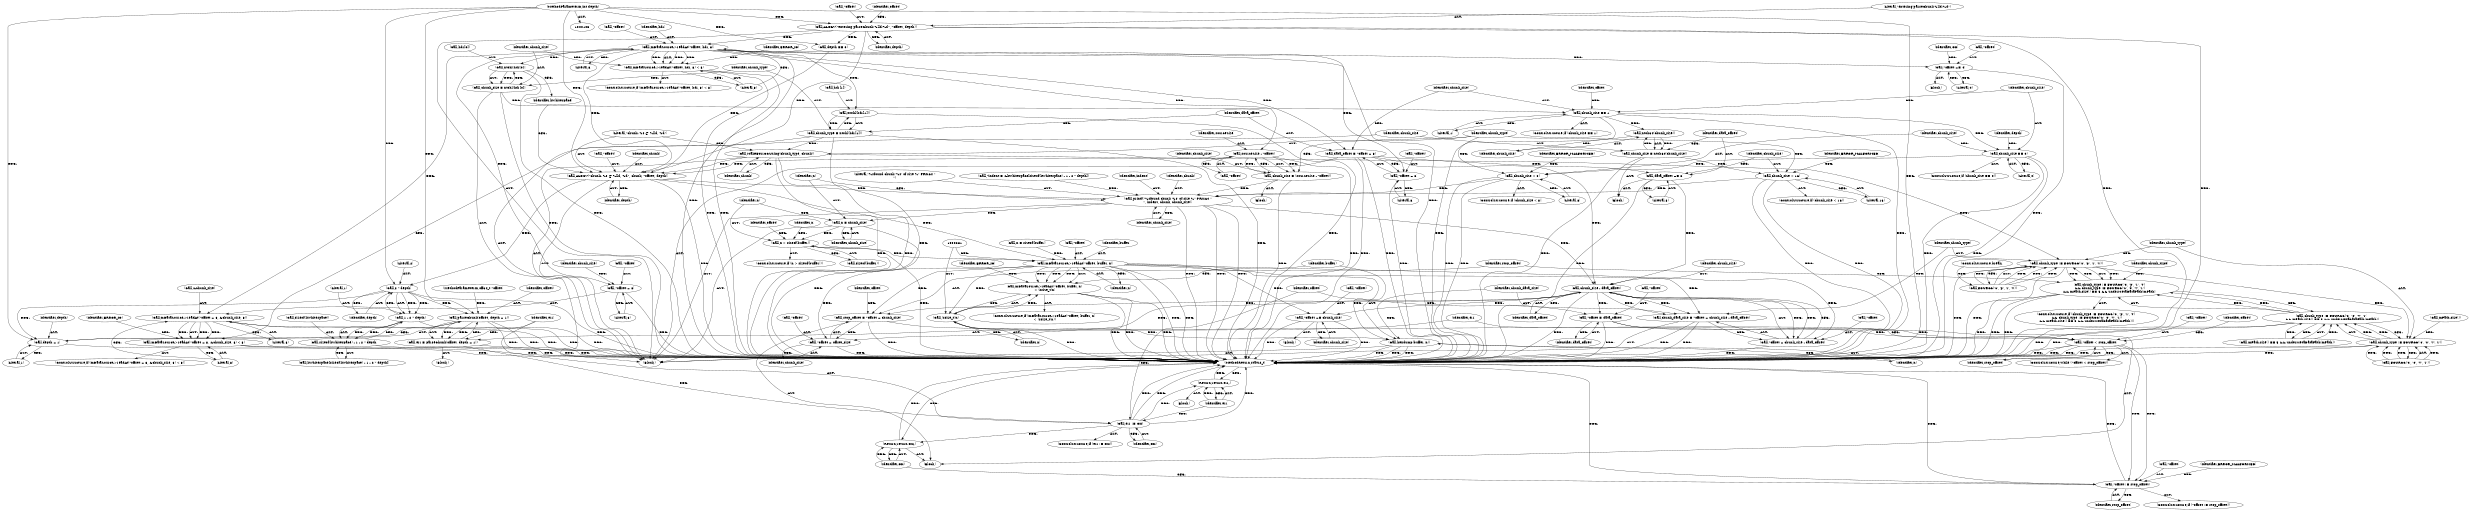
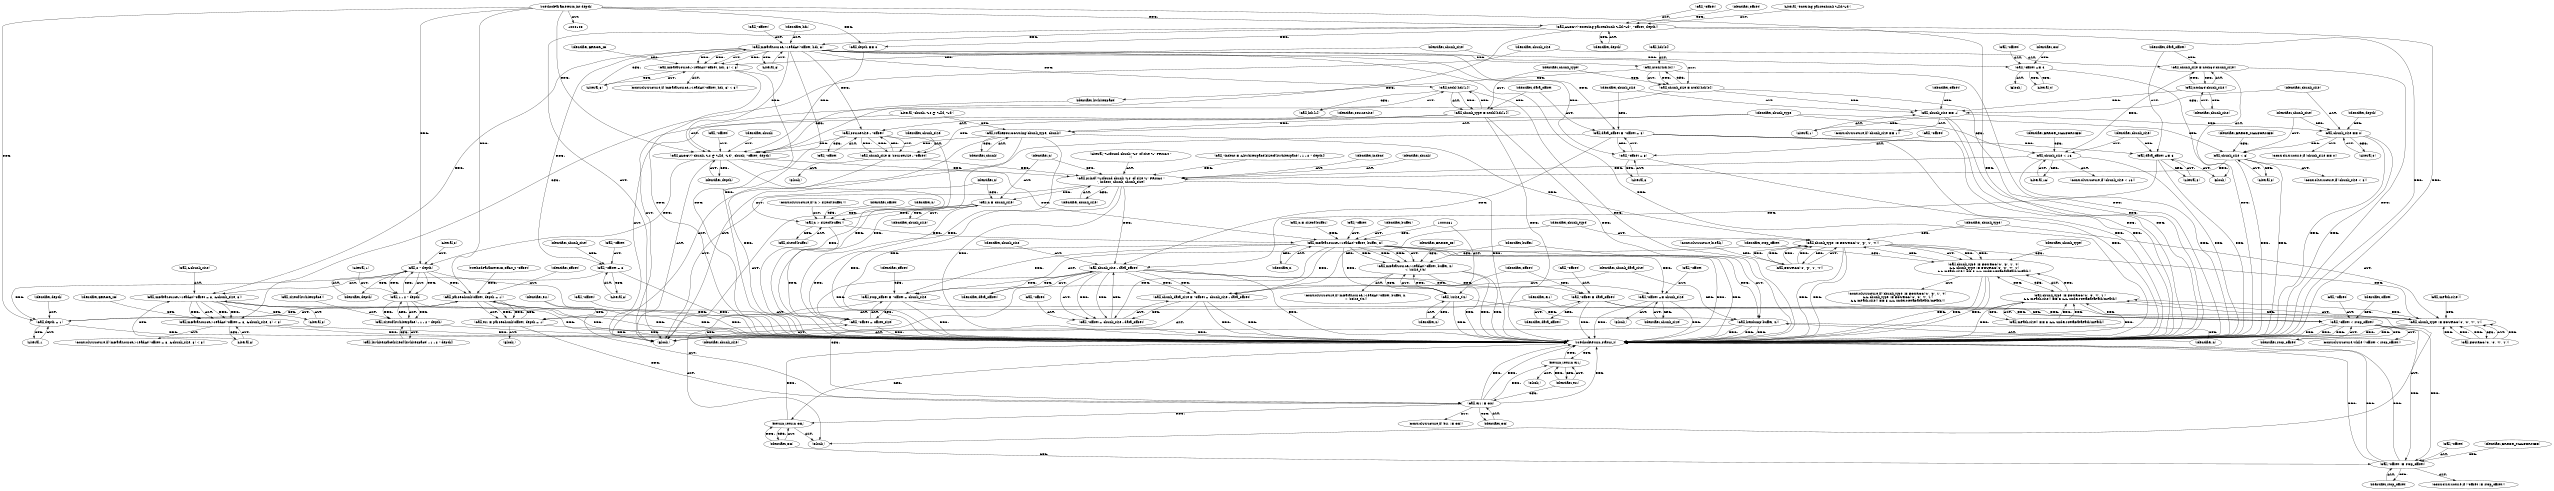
edge "(Call,ntohl(hdr[1]))" -> "(Call,hdr[1])": added, label "CFG:"
edge "(Call,chunk_size == 1)" -> "(Call,ntoh64(chunk_size))": reversed
edge "(Call,n > sizeof(buffer))" -> "(ControlStructure,if (n > sizeof(buffer)))": reversed
